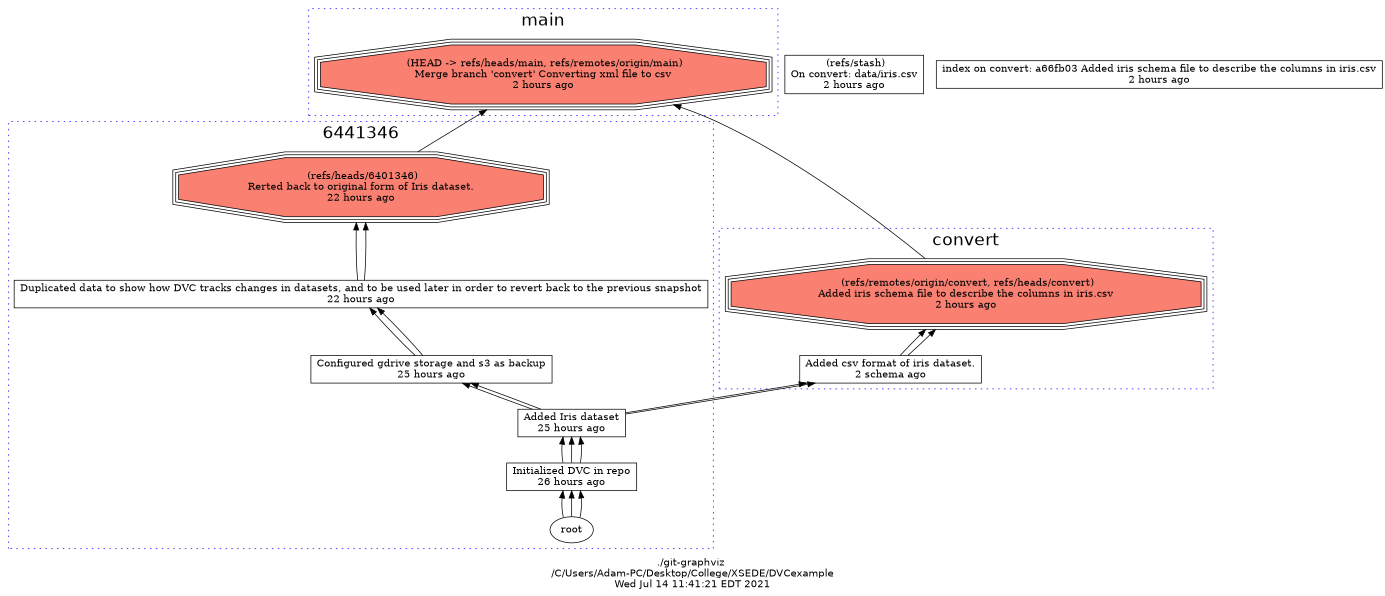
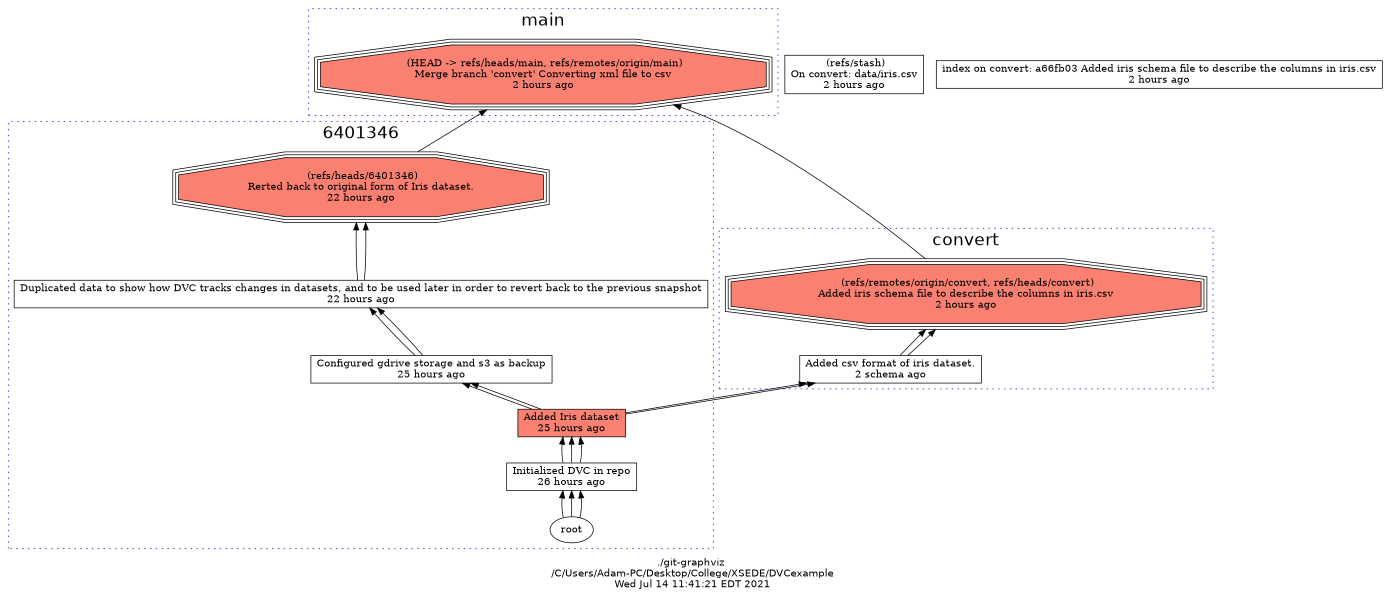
cluster "6441346": label "6441346" -> "6401346"
node "Added Iris dataset 25 hours ago": fillcolor white -> salmon
